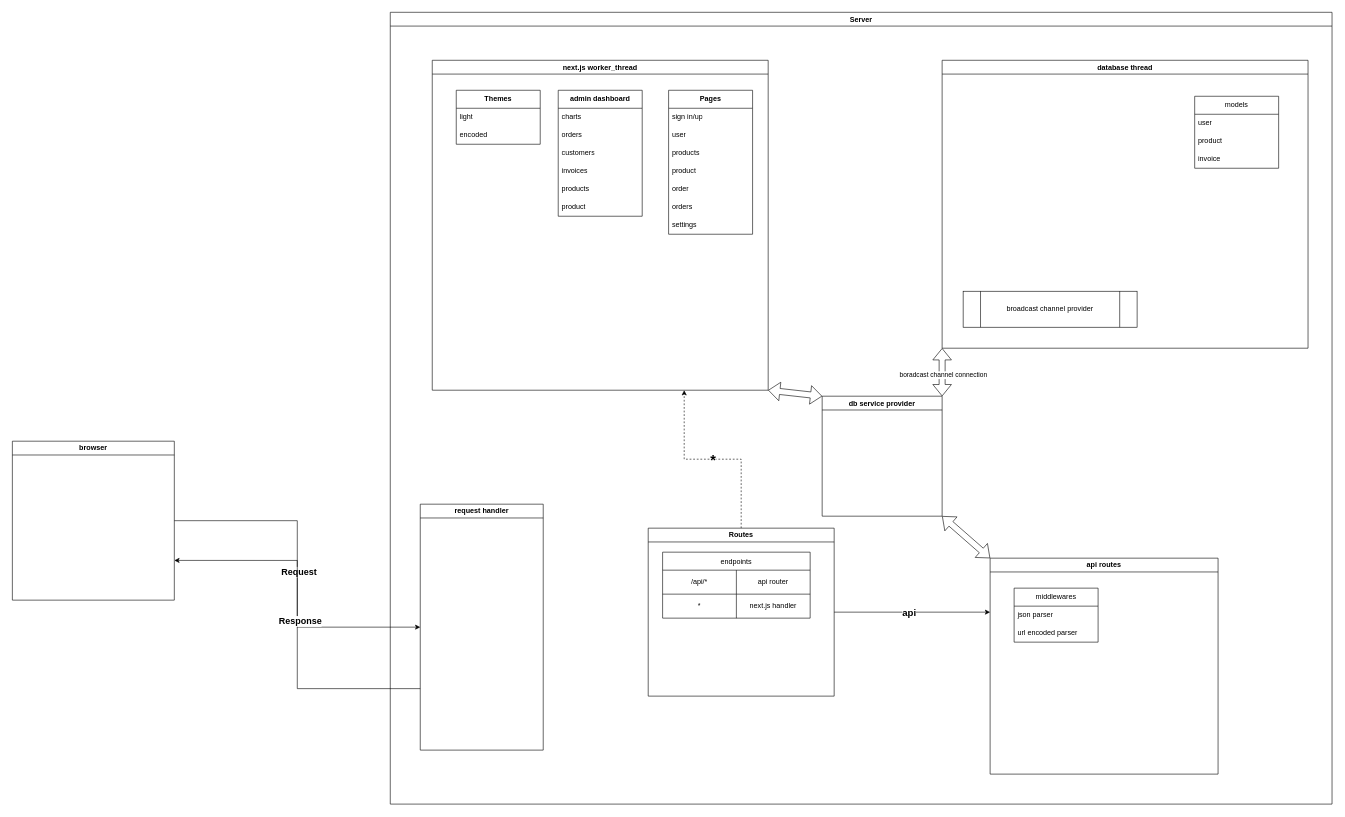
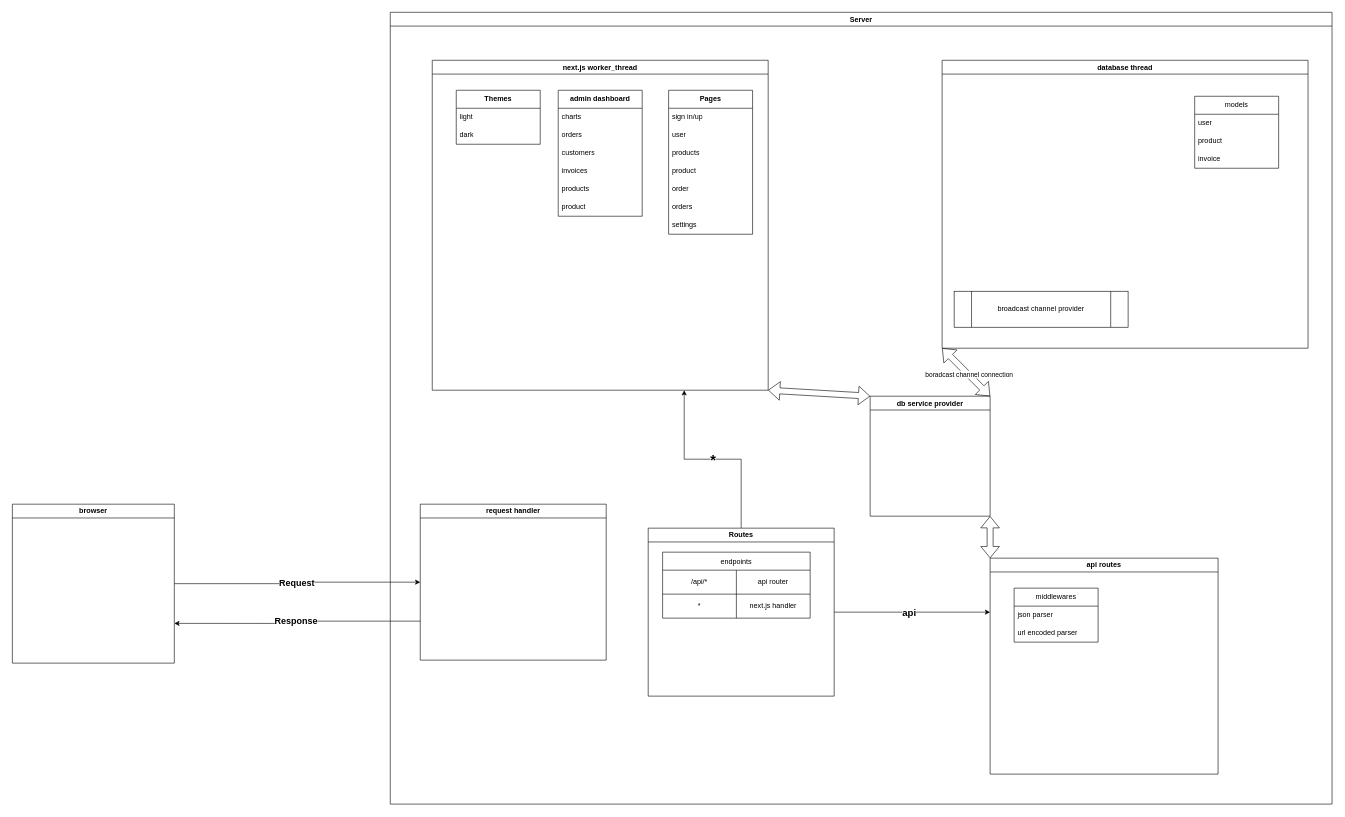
node "encoded": label "encoded" -> "dark"
node "broadcast channel provider": moved (1050, 309) -> (1041, 309)
node "db service provider": moved (882, 456) -> (930, 456)
edge "Routes" -> "next.js worker_thread": style dashed -> solid
node "browser": moved (93, 521) -> (93, 584)
node "request handler": size 123x246 -> 186x156
